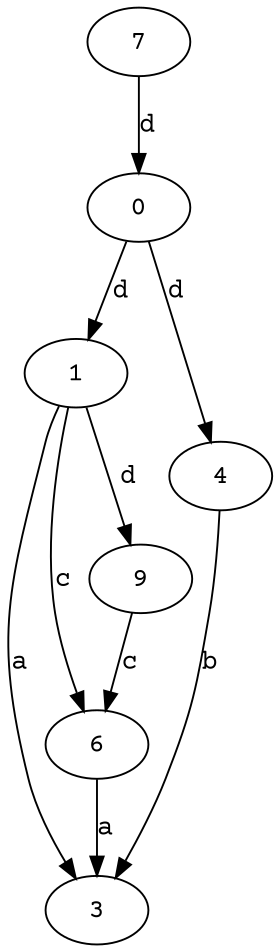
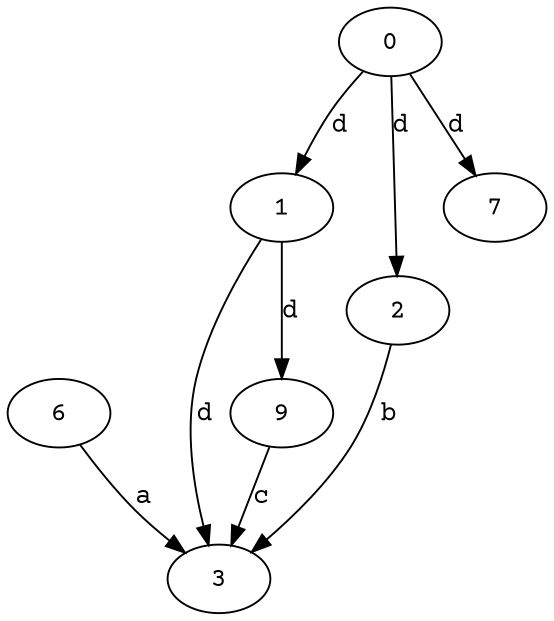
edge "7" -> "0": reversed
node "4": label "4" -> "2"
edge "1" -> "6": removed, label "c"
edge "9" -> "6": now "9" -> "3"
edge "1" -> "3": label "a" -> "d"
